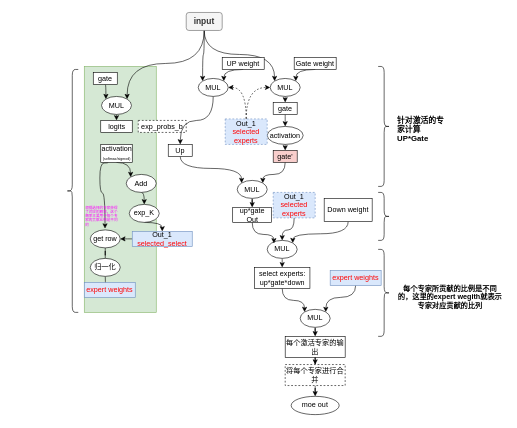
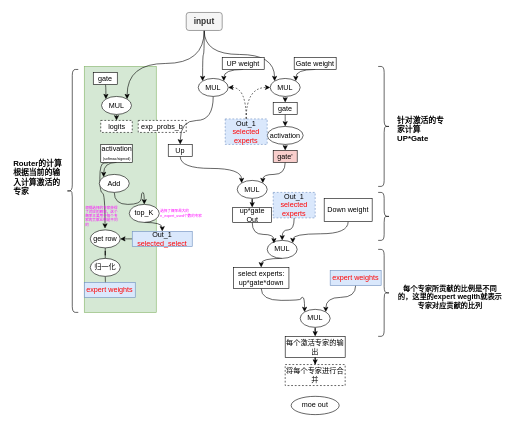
node "logits": style solid -> dashed
node "Router的计算 根据当前的输入计算激活的专家": added
node "Add": moved (141, 183) -> (114, 183)
node "exp_K": label "exp_K" -> "top_K"
node "选择了概率最大的n_expert_used个数的专家": added
node "select experts: up*gate*down": moved (282, 278) -> (261, 278)
edge "将每个专家进行合并" -> "moe out": removed
